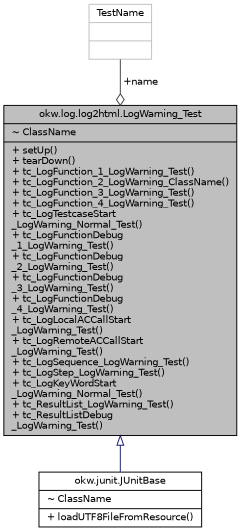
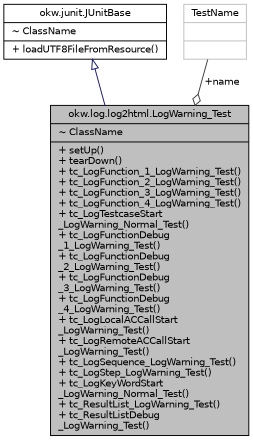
node "okw.log.log2html.LogWarning_Test": text "+ tc_LogFunction_2_LogWarning_ClassName()" -> "+ tc_LogFunction_2_LogWarning_Test()"
edge "okw.junit.JUnitBase" -> "okw.log.log2html.LogWarning_Test": reversed
